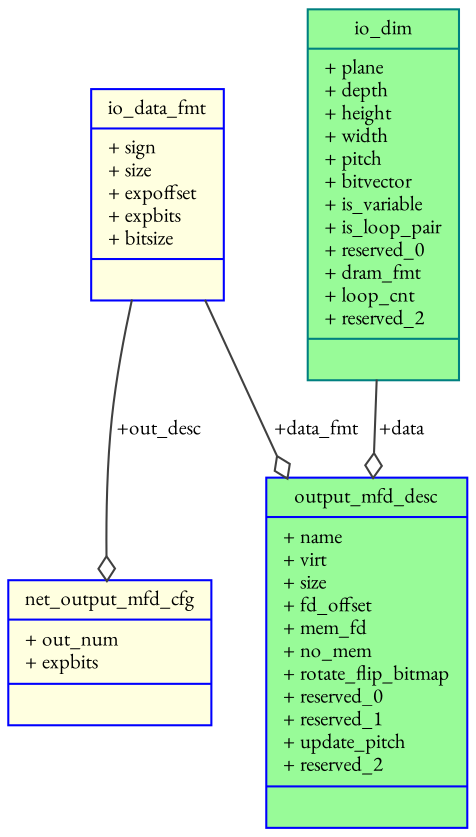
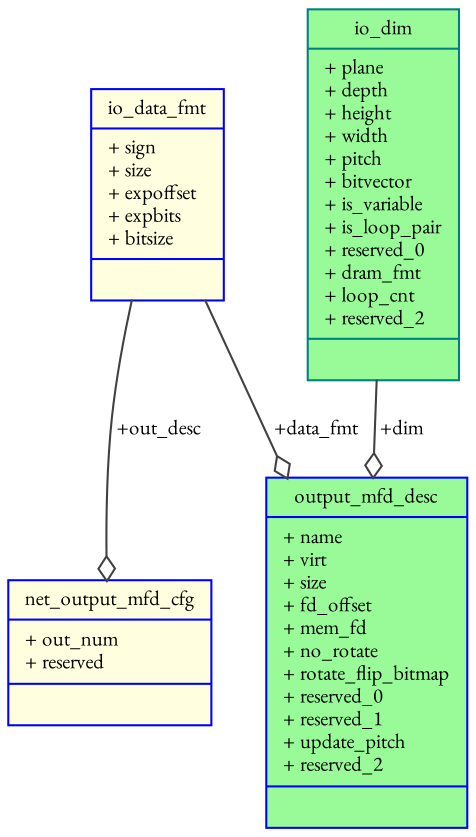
edge "io_dim" -> "output_mfd_desc": label " +data" -> " +dim"
node "output_mfd_desc": text "+ no_mem" -> "+ no_rotate"
node "net_output_mfd_cfg": text "+ expbits" -> "+ reserved"
